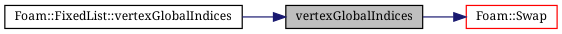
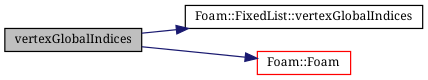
edge "Foam::FixedList::vertexGlobalIndices" -> "vertexGlobalIndices": reversed
node "Foam::Swap": label "Foam::Swap" -> "Foam::Foam"
